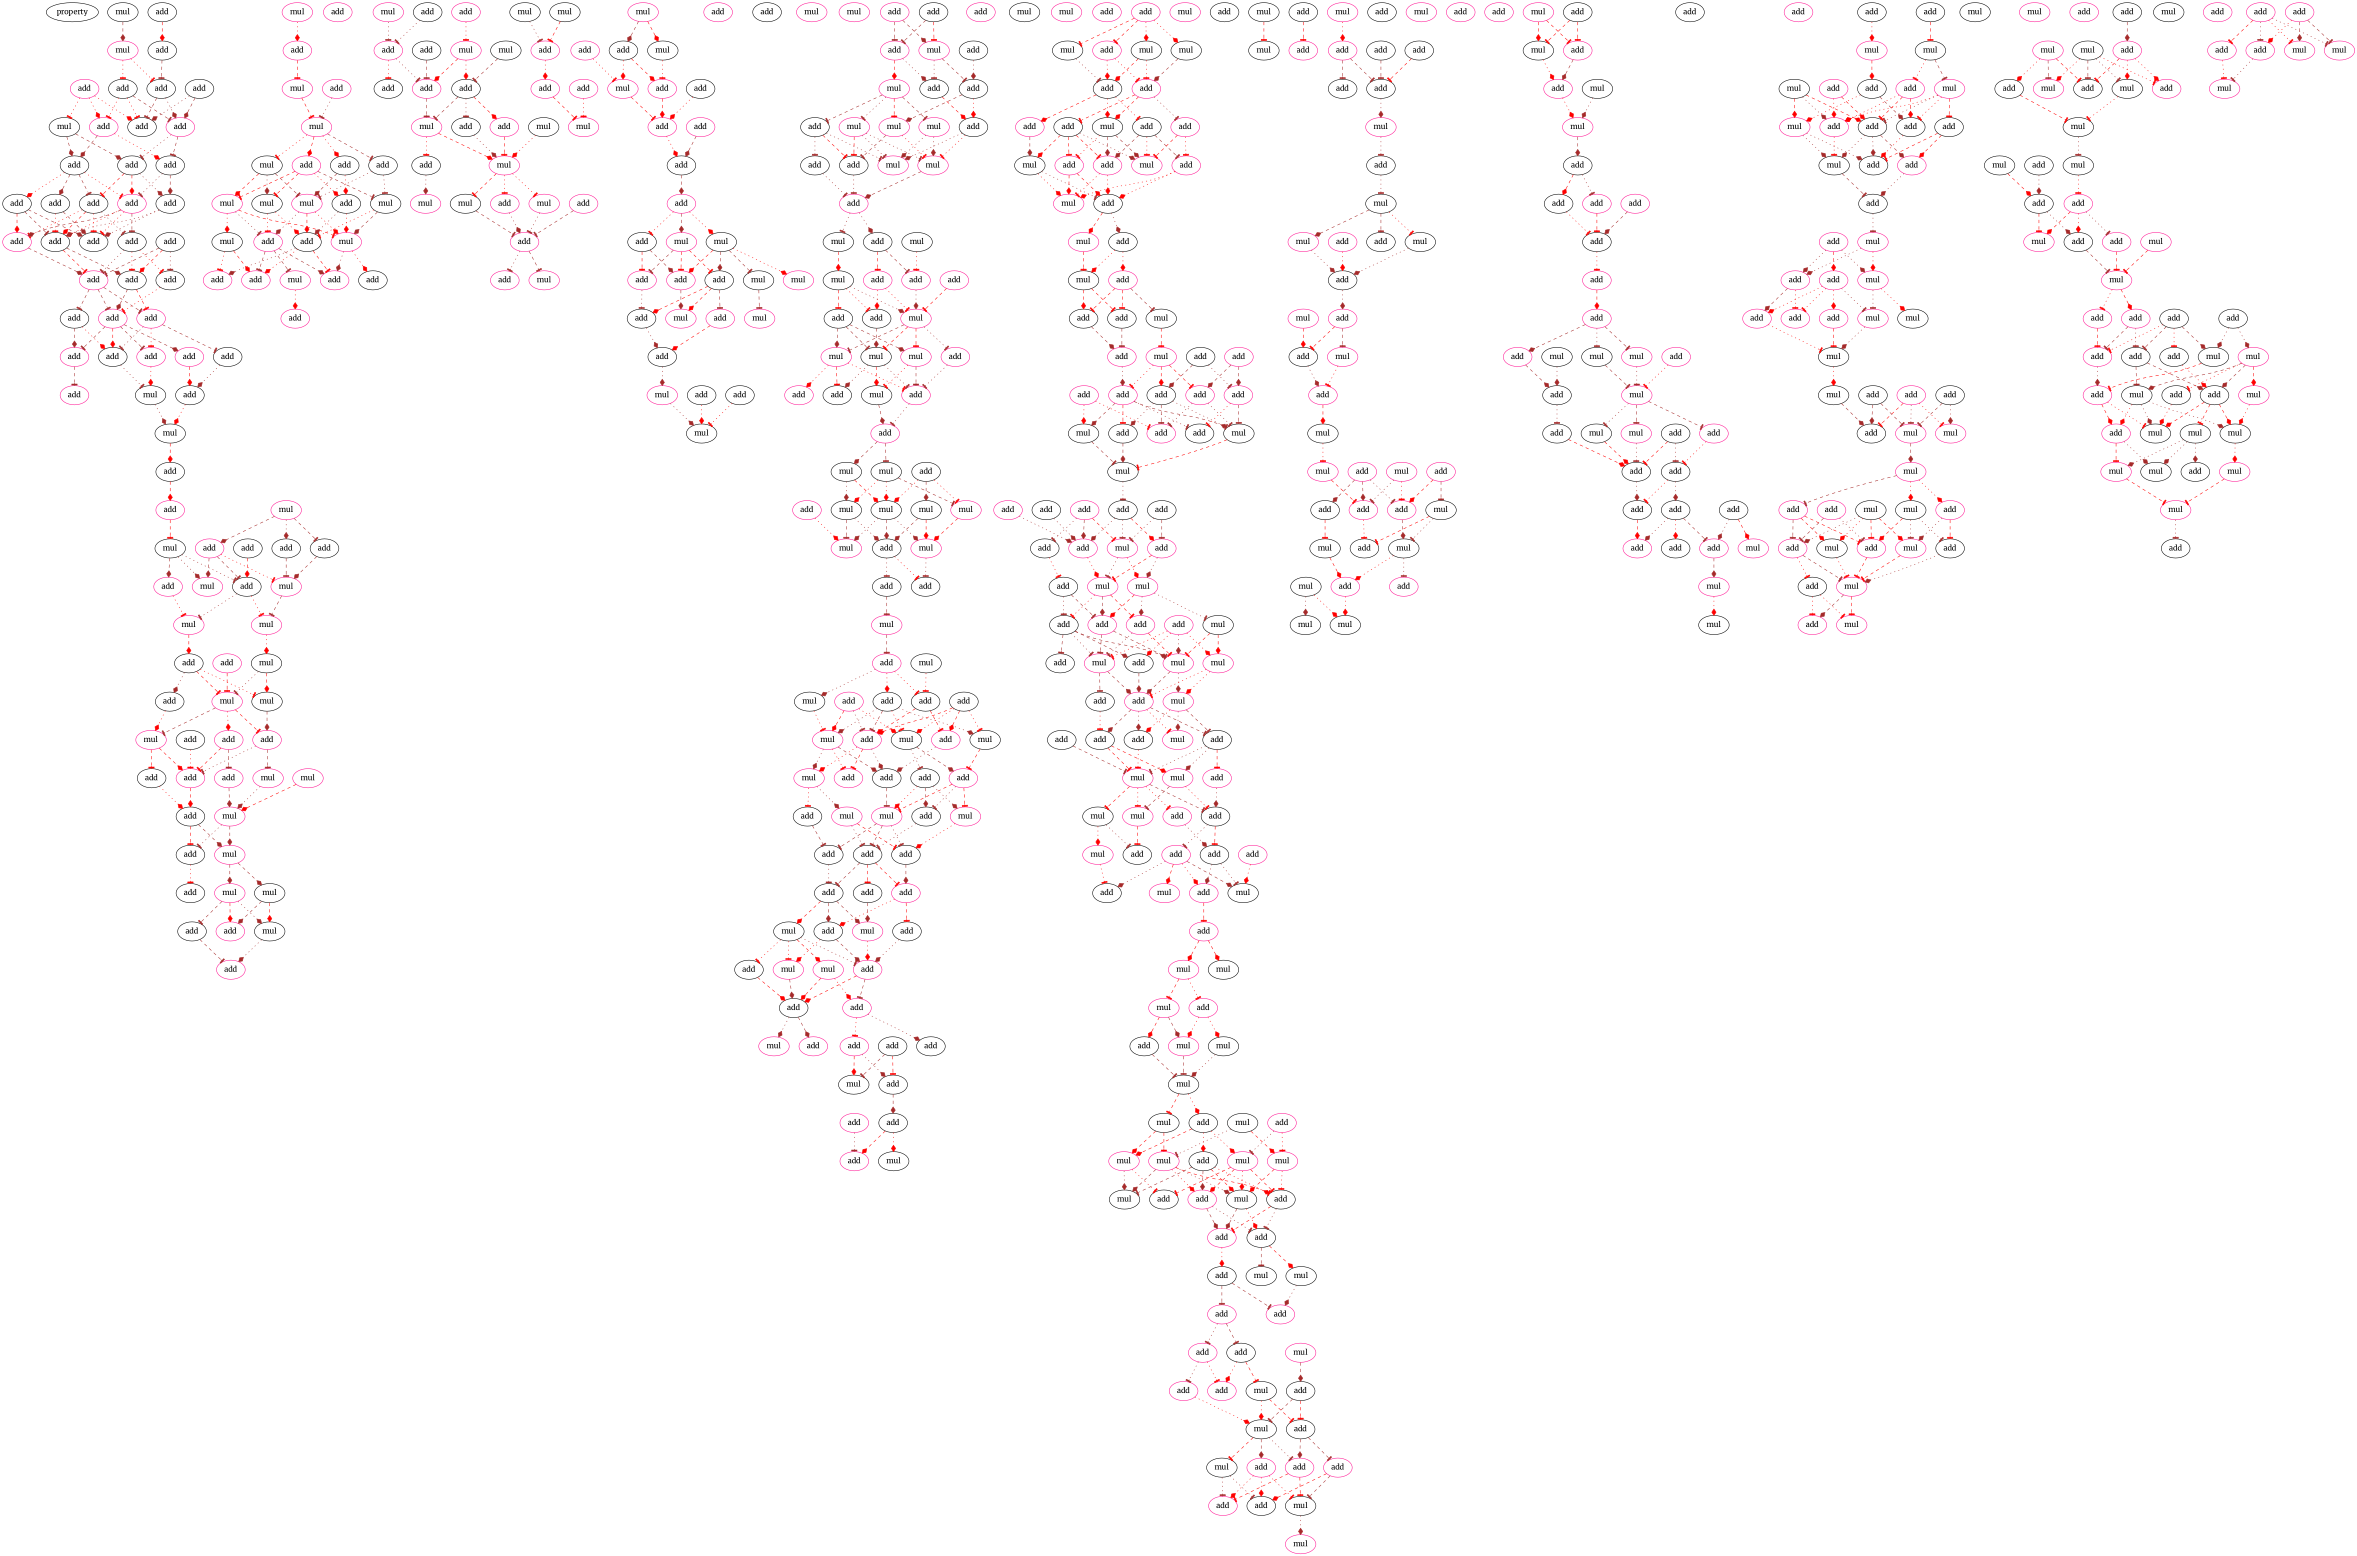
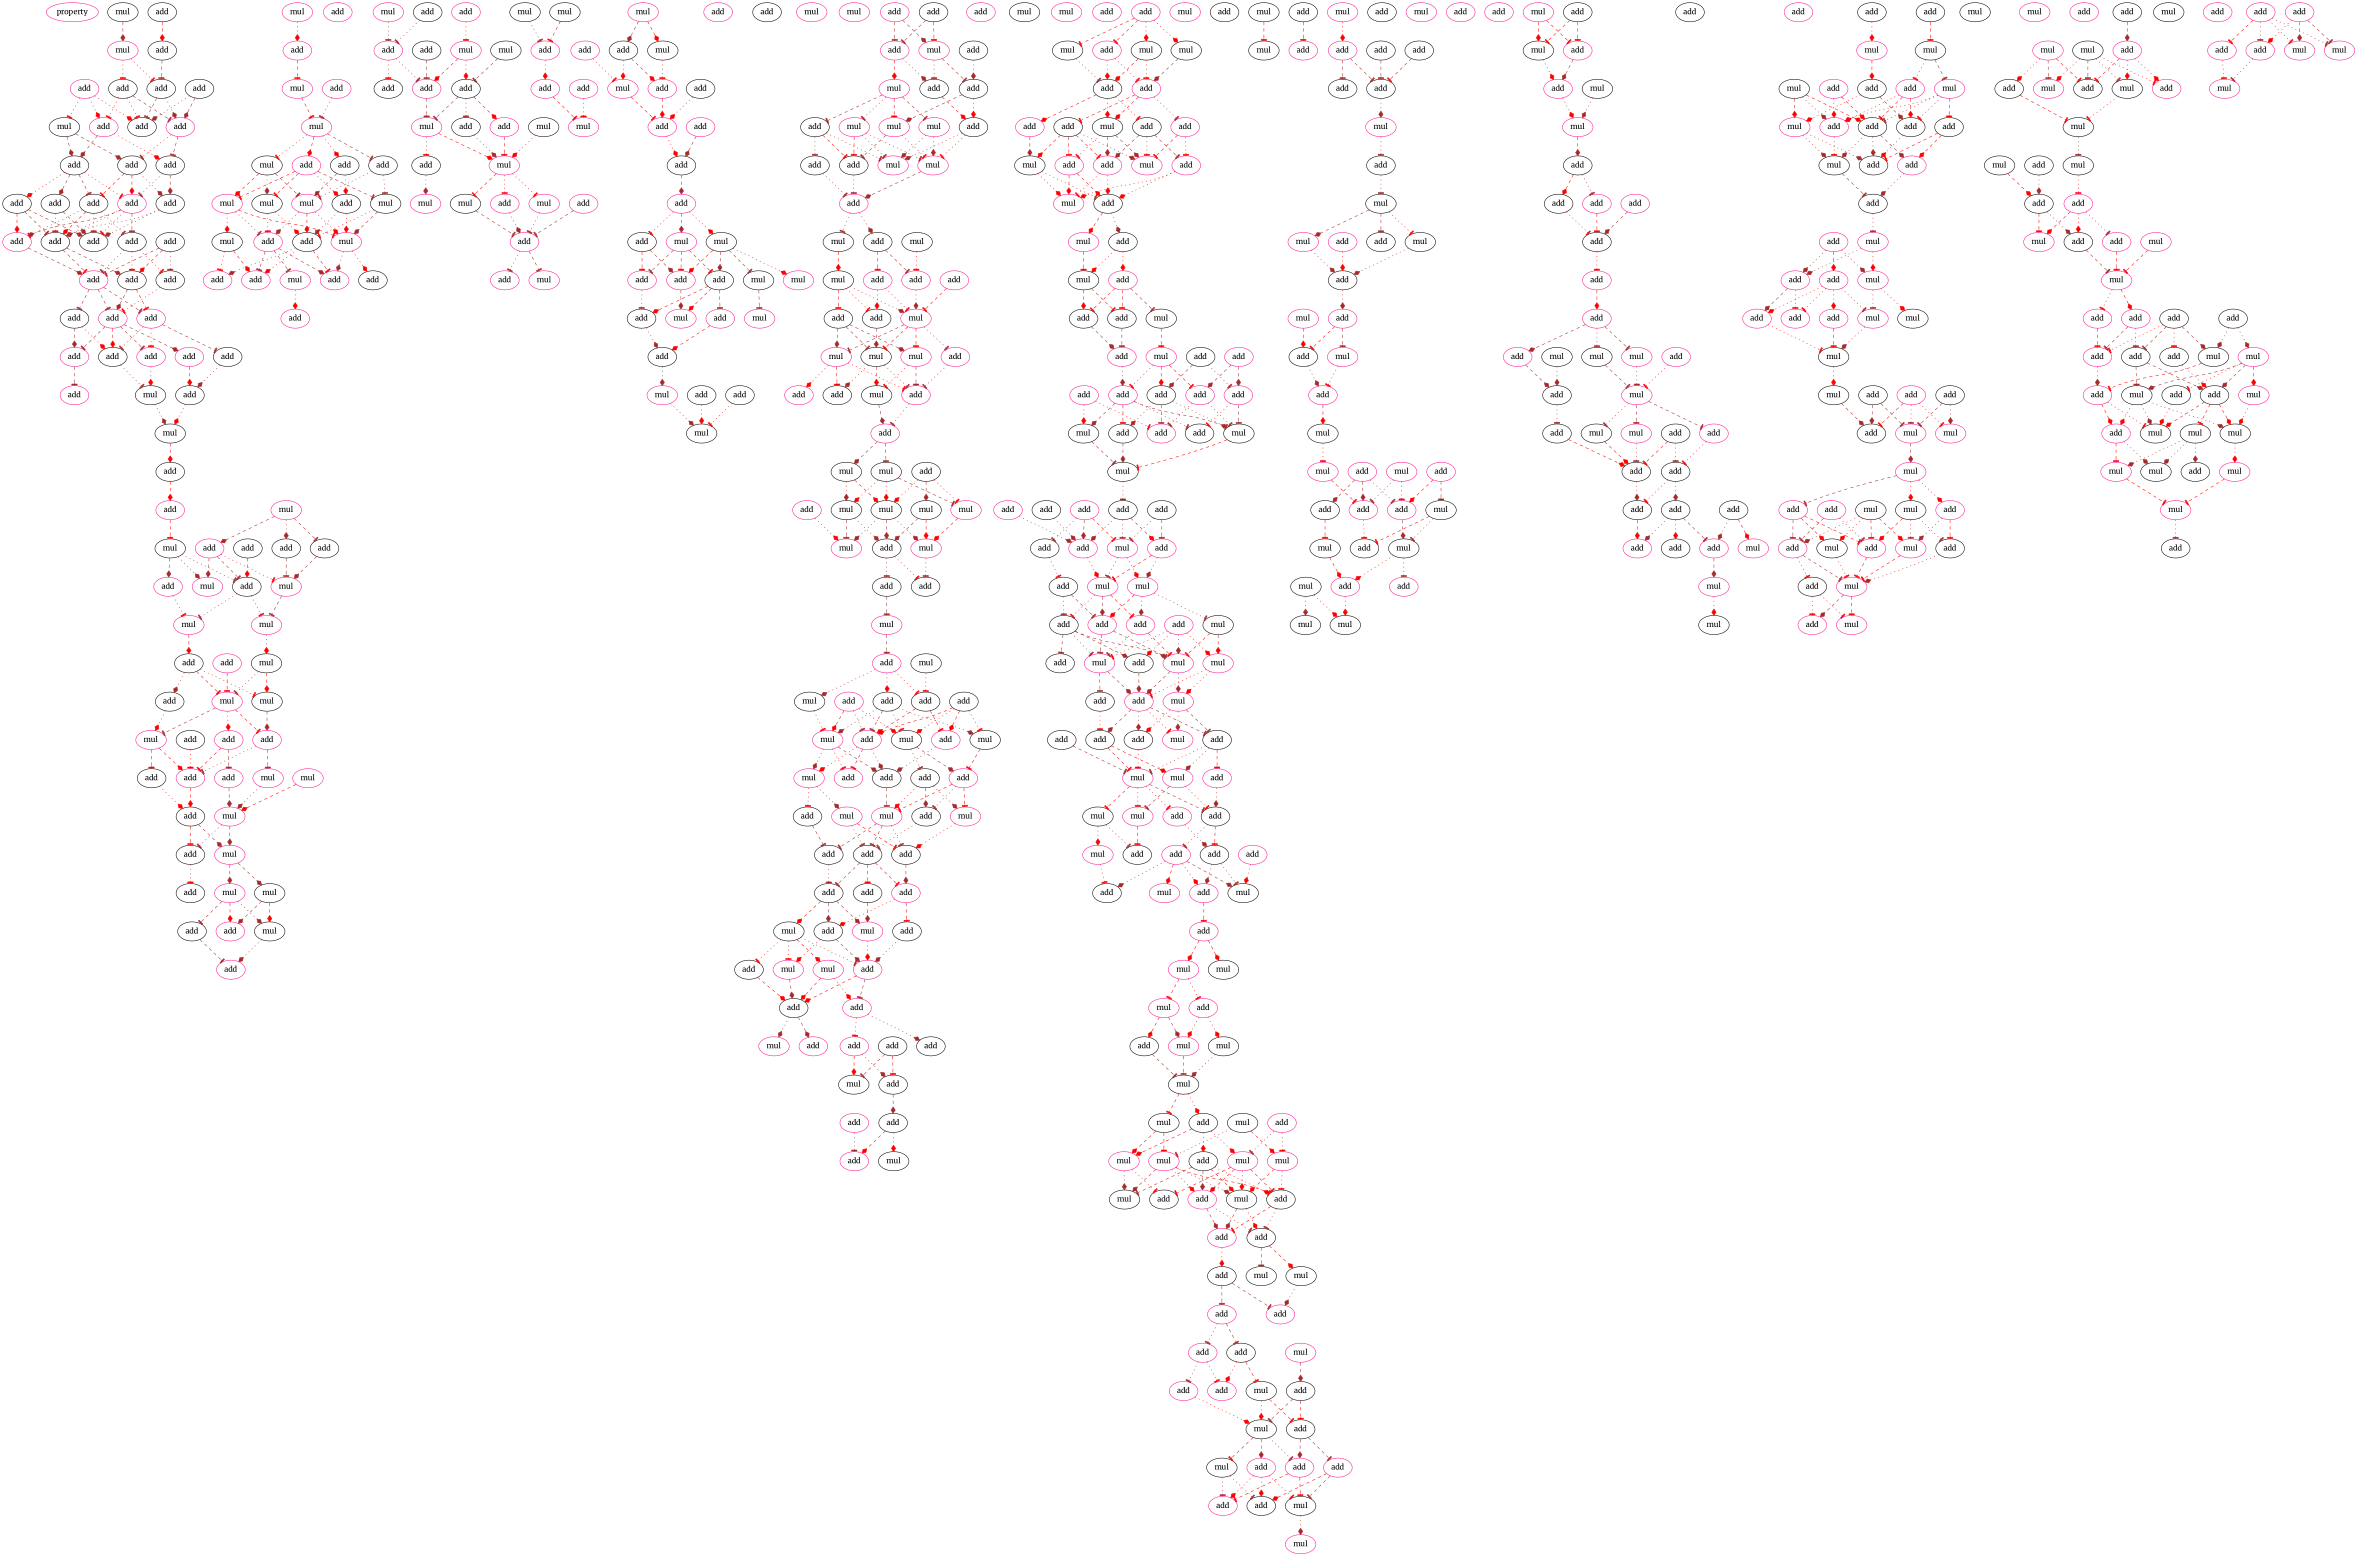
node "property": color black -> deeppink
